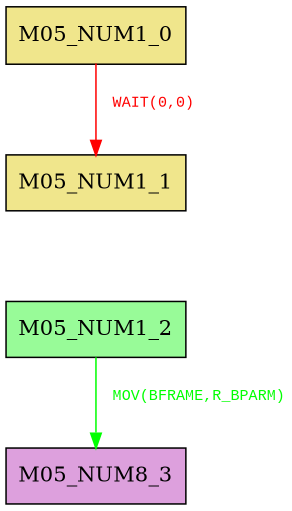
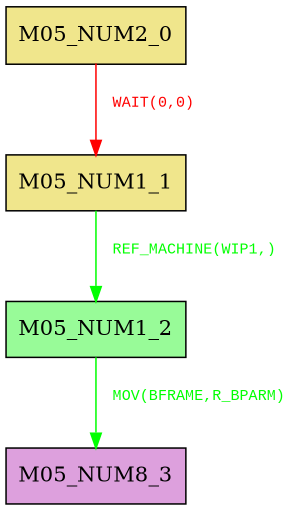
node "M05_NUM1_0": label "M05_NUM1_0" -> "M05_NUM2_0"
edge "M05_NUM1_1" -> "M05_NUM1_2": added, label "REF_MACHINE(WIP1,)"
